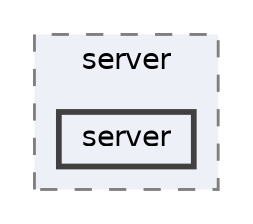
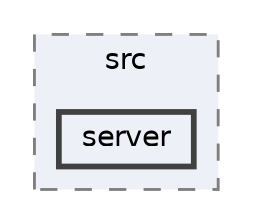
cluster "server": label "server" -> "src"
